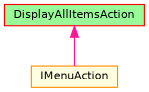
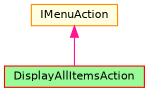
edge "IMenuAction" -> "DisplayAllItemsAction": reversed
